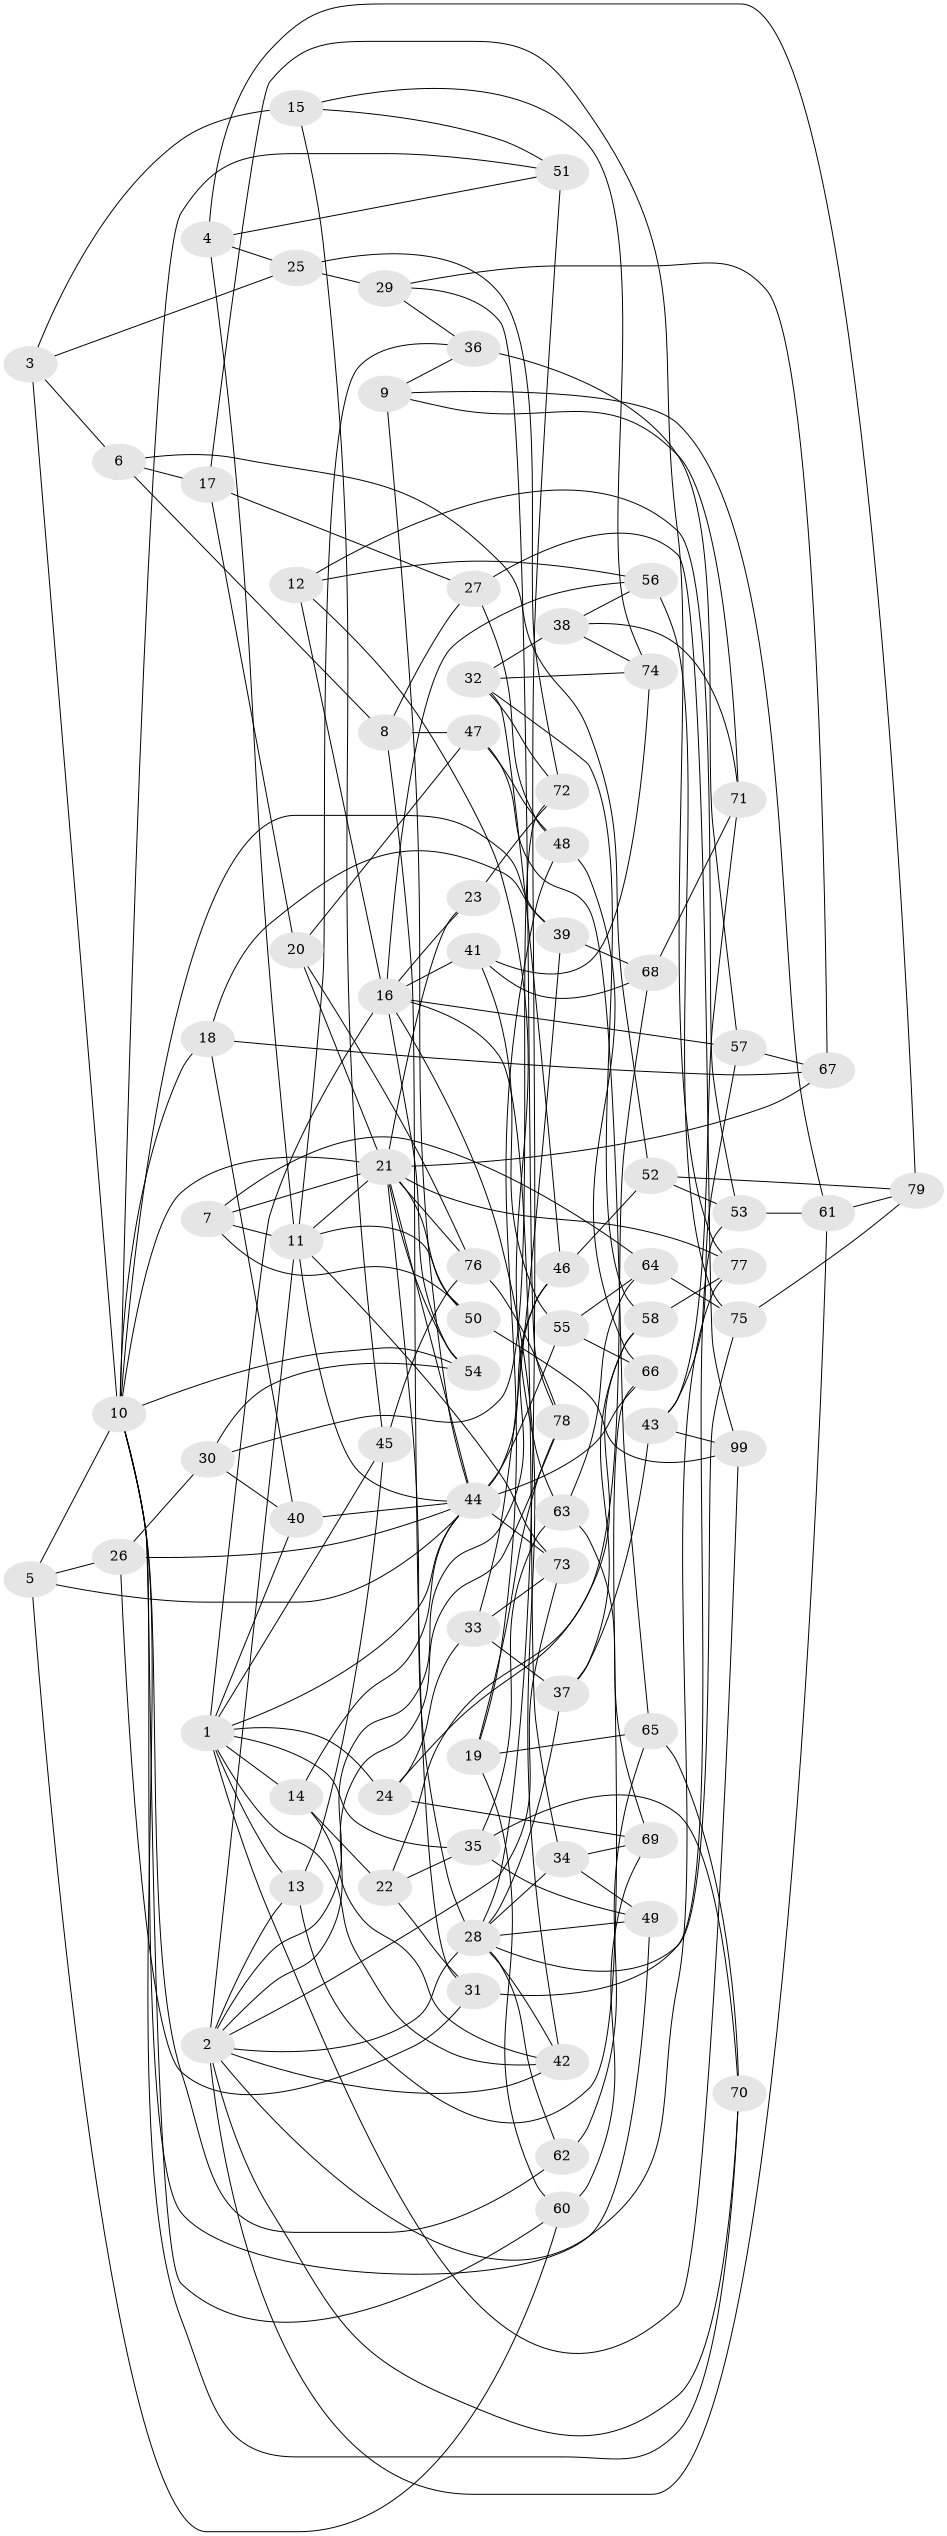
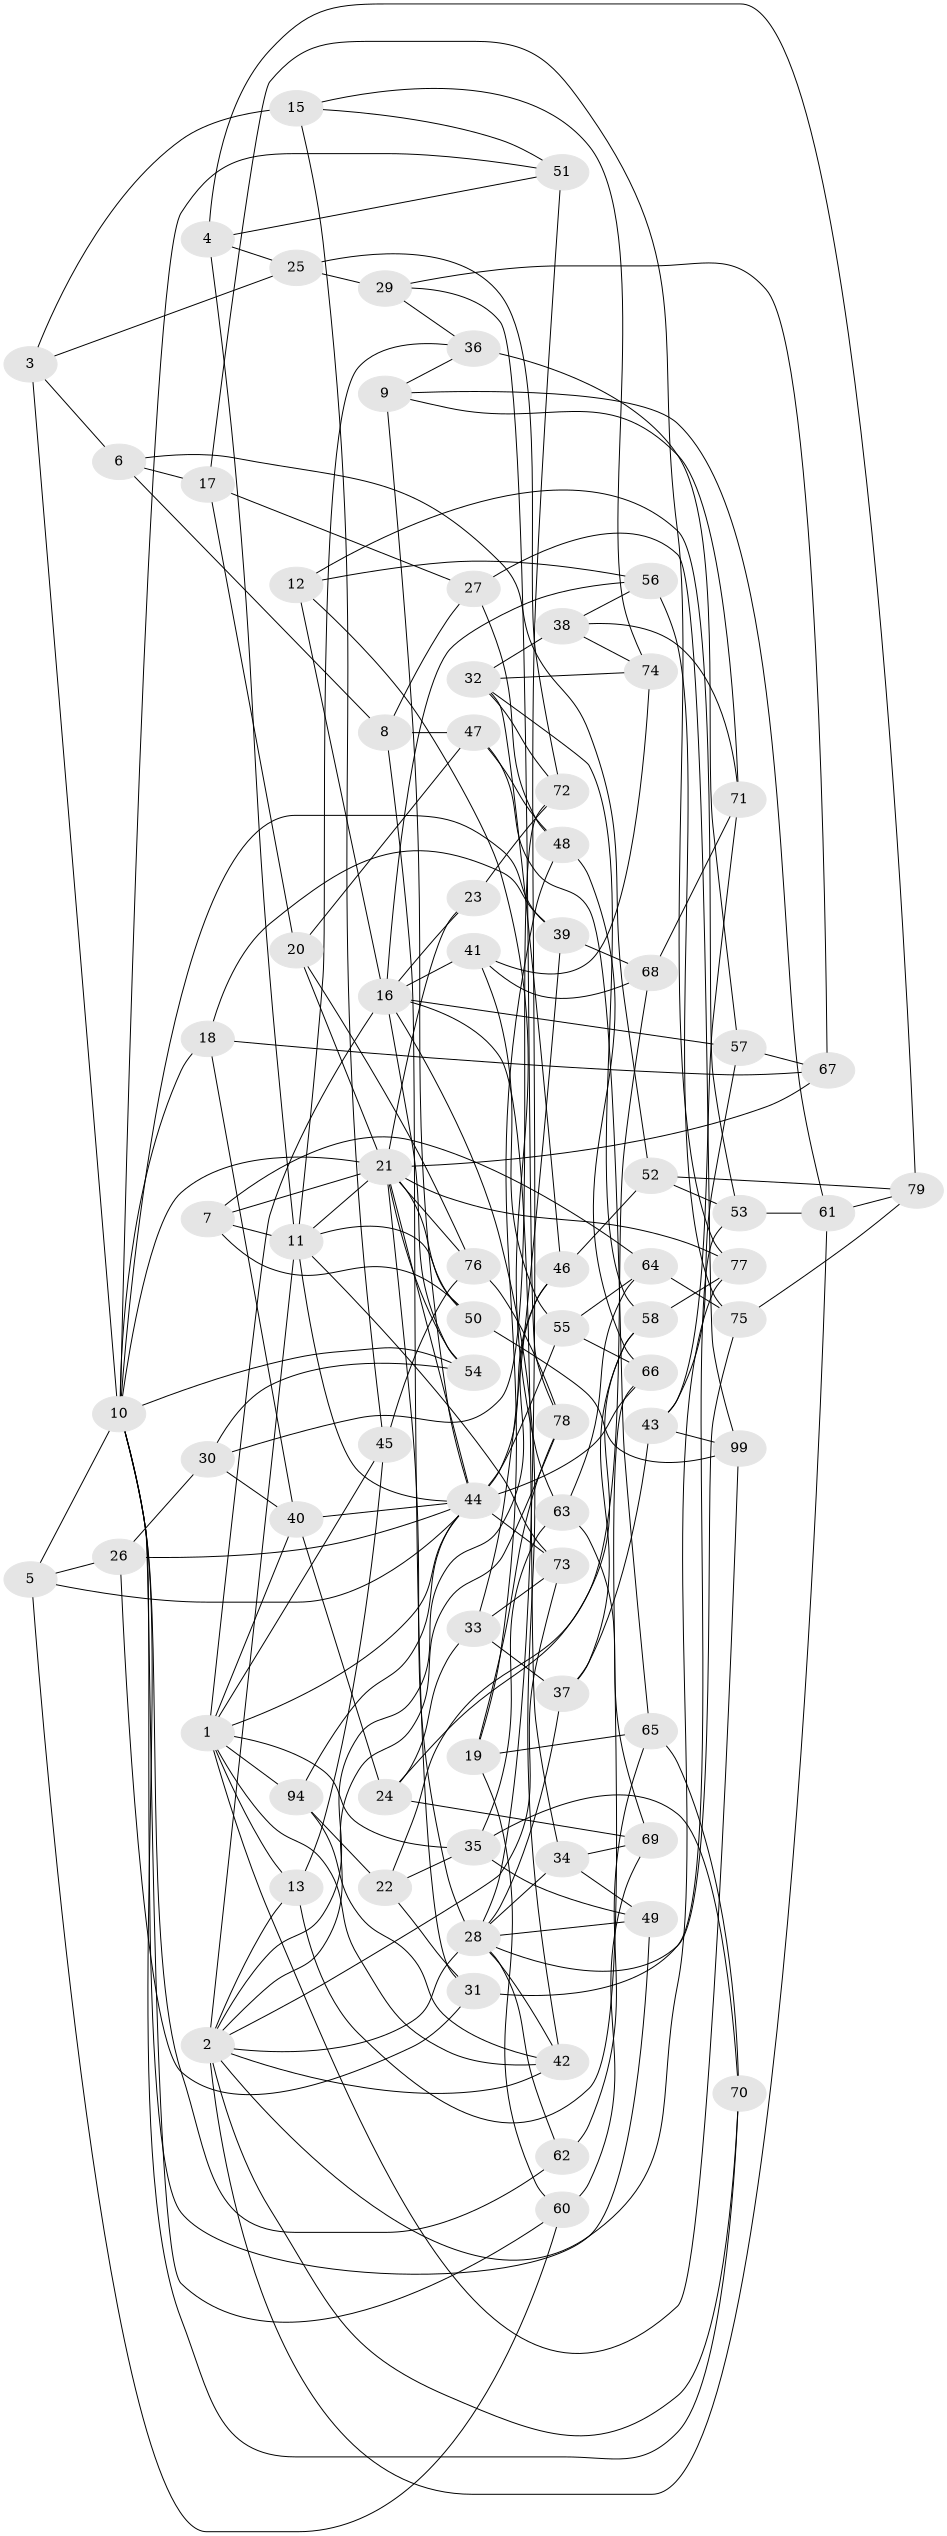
edge "1" -- "24": now "40" -- "24"
node "14": label "14" -> "94"
